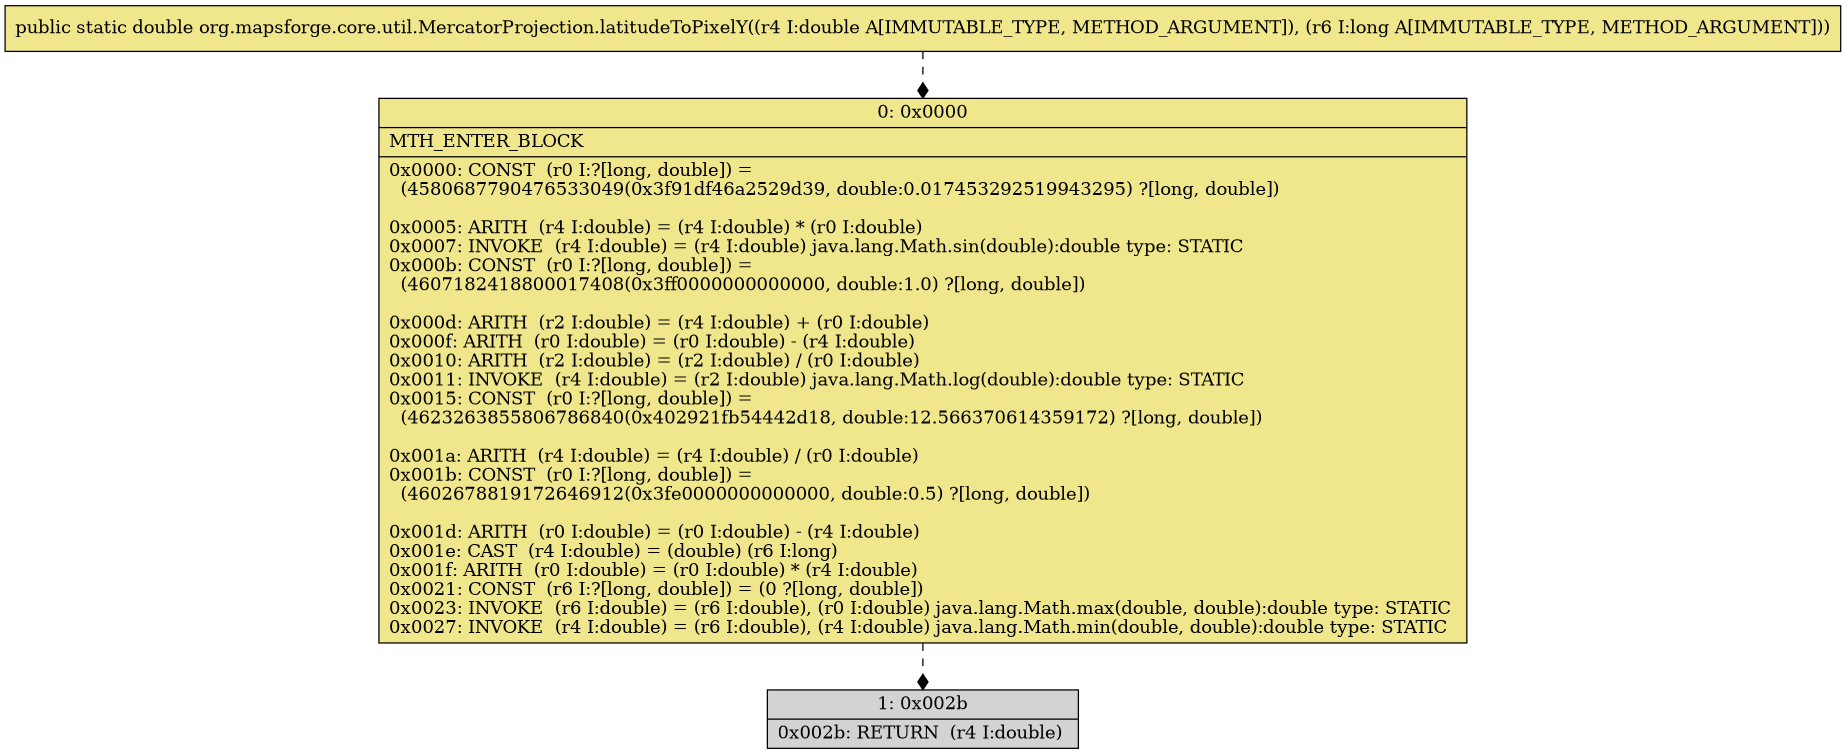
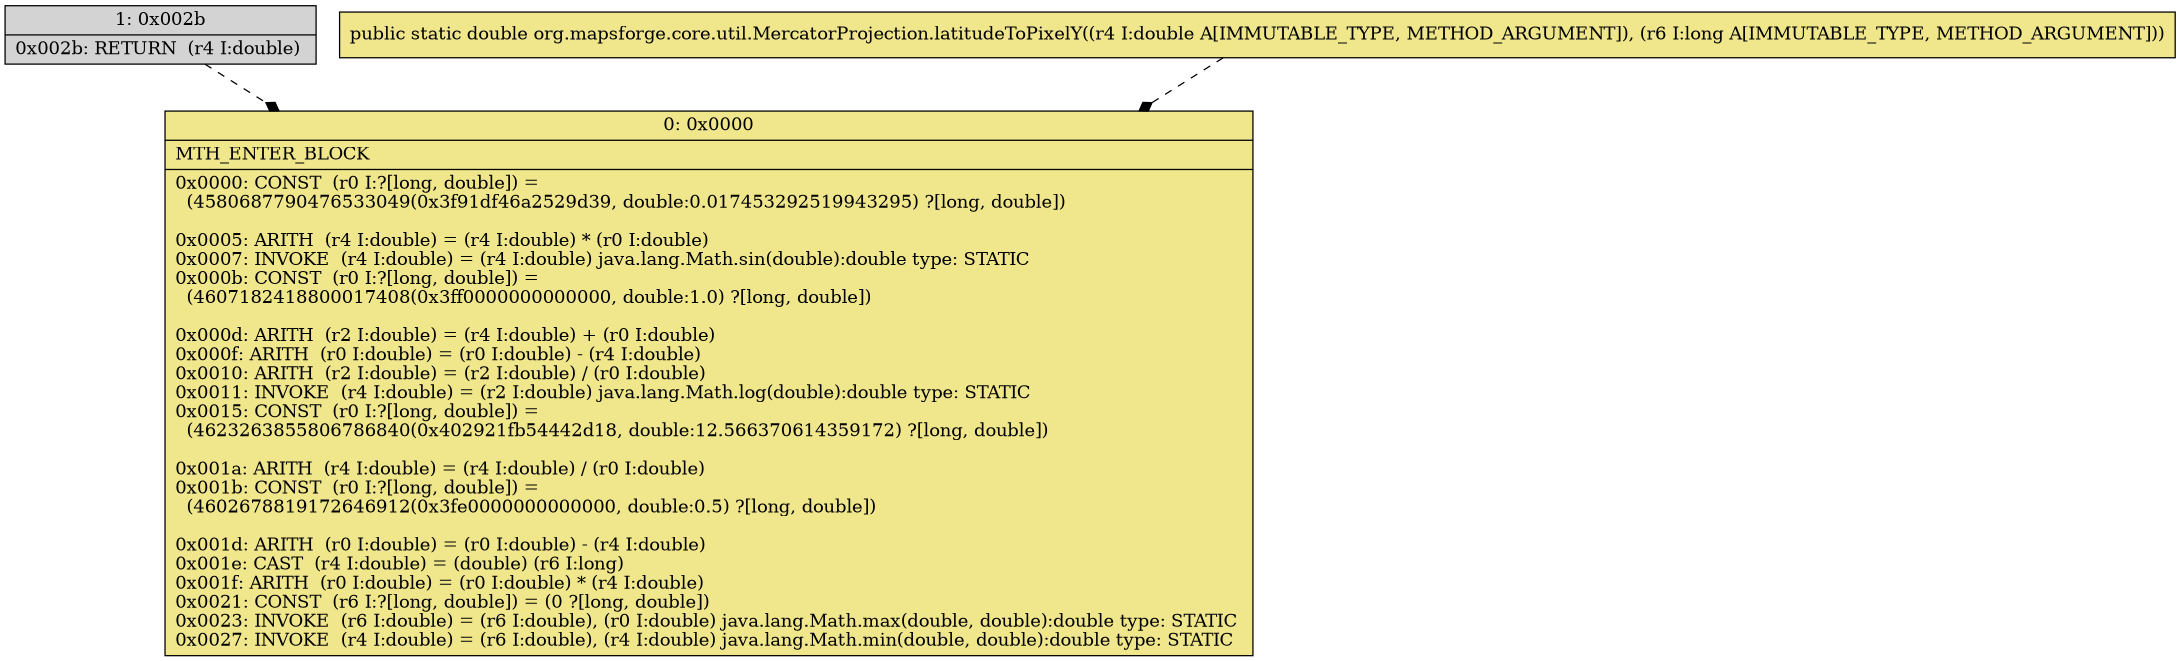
edge "0: 0x0000" -> "1: 0x002b": reversed
